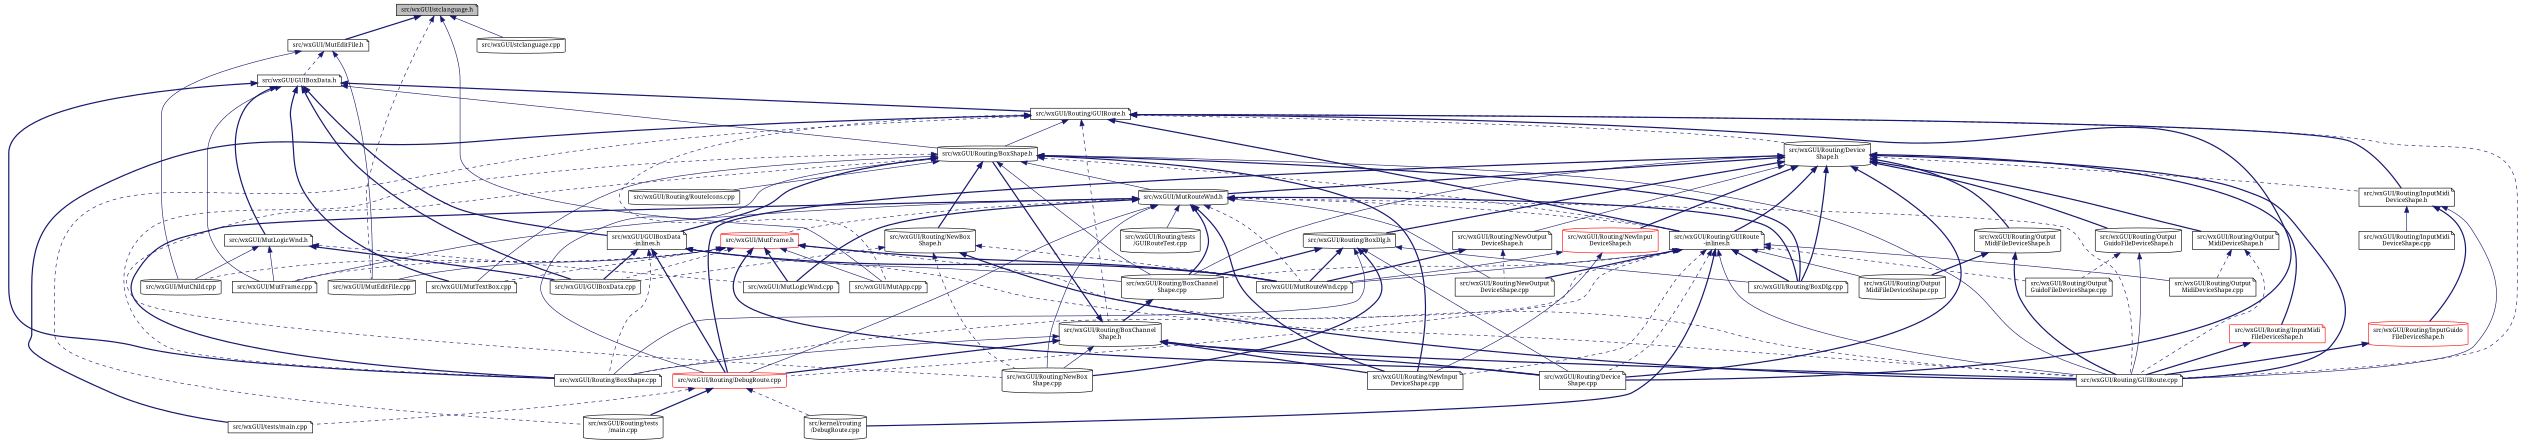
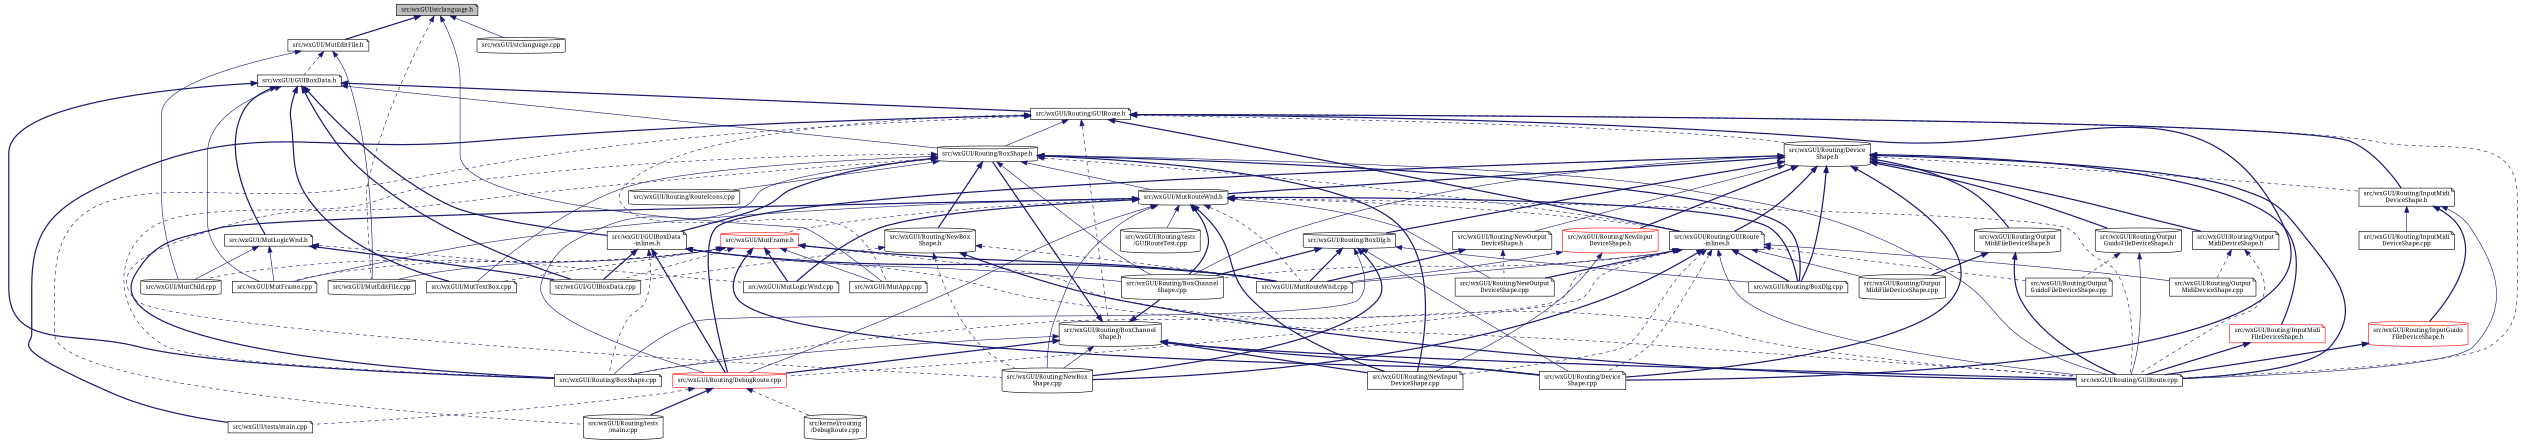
edge "src/wxGUI/Routing/BoxChannel Shape.h" -> "src/wxGUI/Routing/BoxChannel Shape.cpp": reversed
edge "src/kernel/routing /DebugRoute.cpp" -> "src/wxGUI/Routing/GUIRoute -inlines.h": now "src/wxGUI/Routing/NewBox Shape.cpp" -> "src/wxGUI/Routing/GUIRoute -inlines.h"
